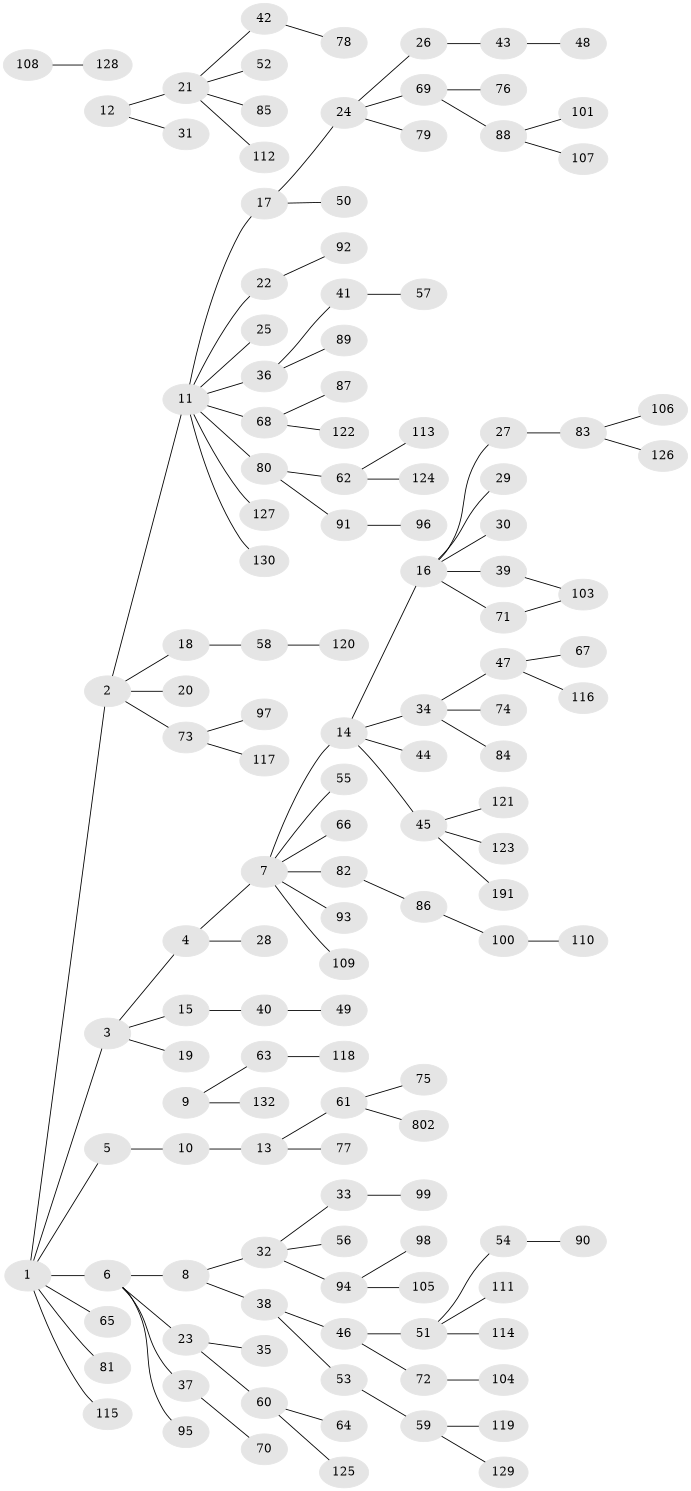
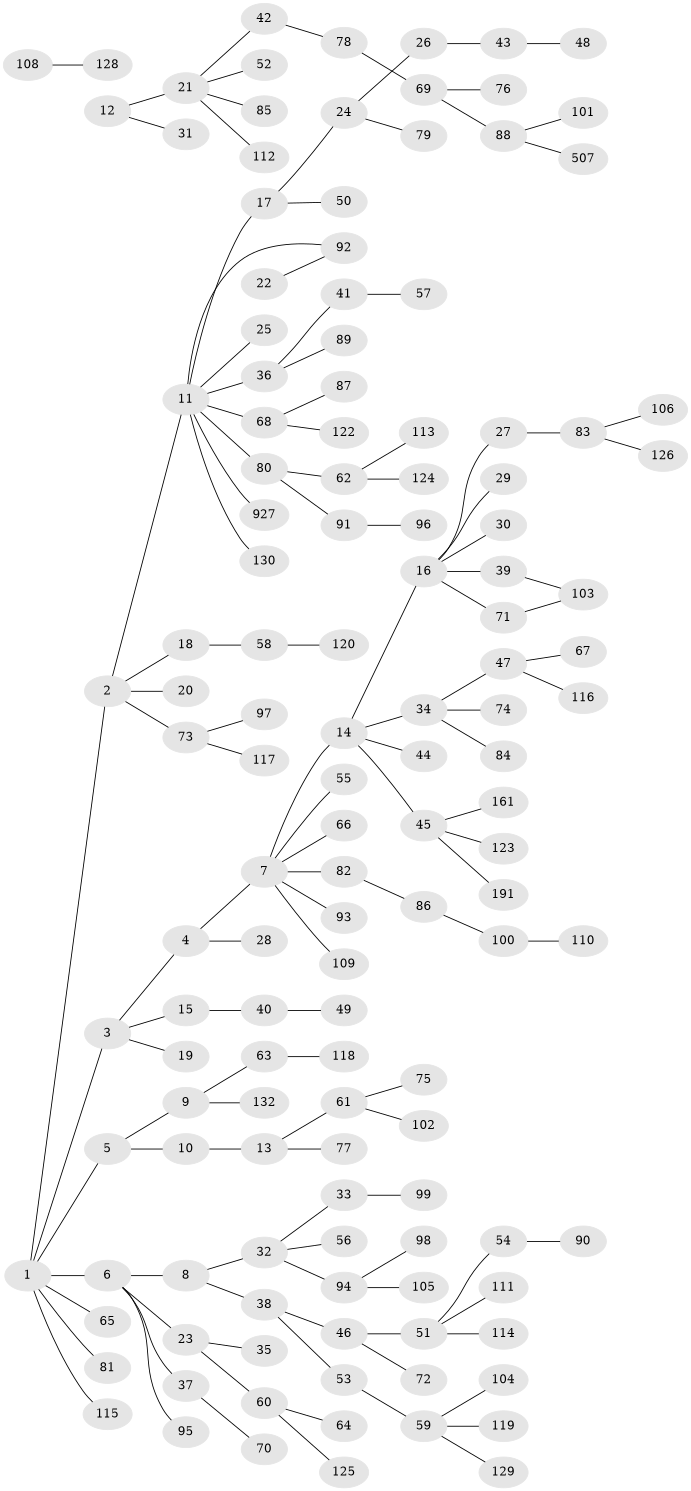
edge "69" -- "24": now "69" -- "78"
node "107": label "107" -> "507"
edge "22" -- "11": now "92" -- "11"
node "127": label "127" -> "927"
node "121": label "121" -> "161"
edge "9" -- "5": added
node "802": label "802" -> "102"
edge "72" -- "104": now "59" -- "104"
